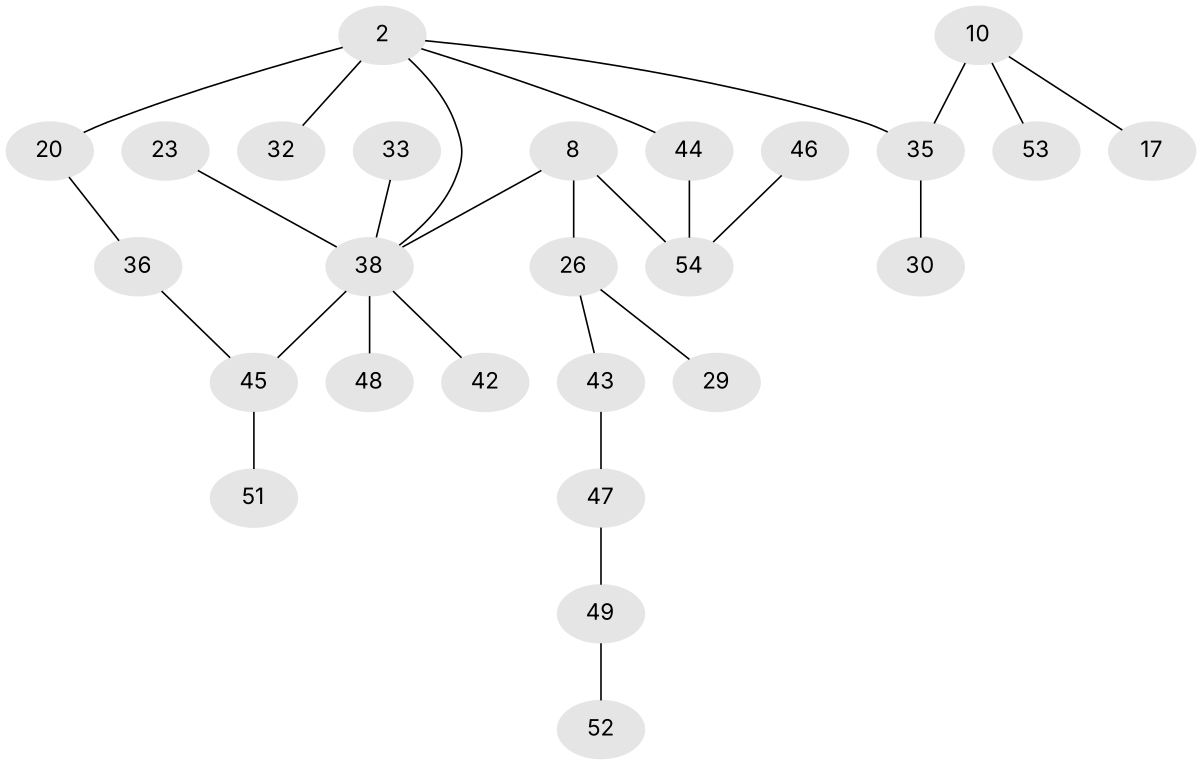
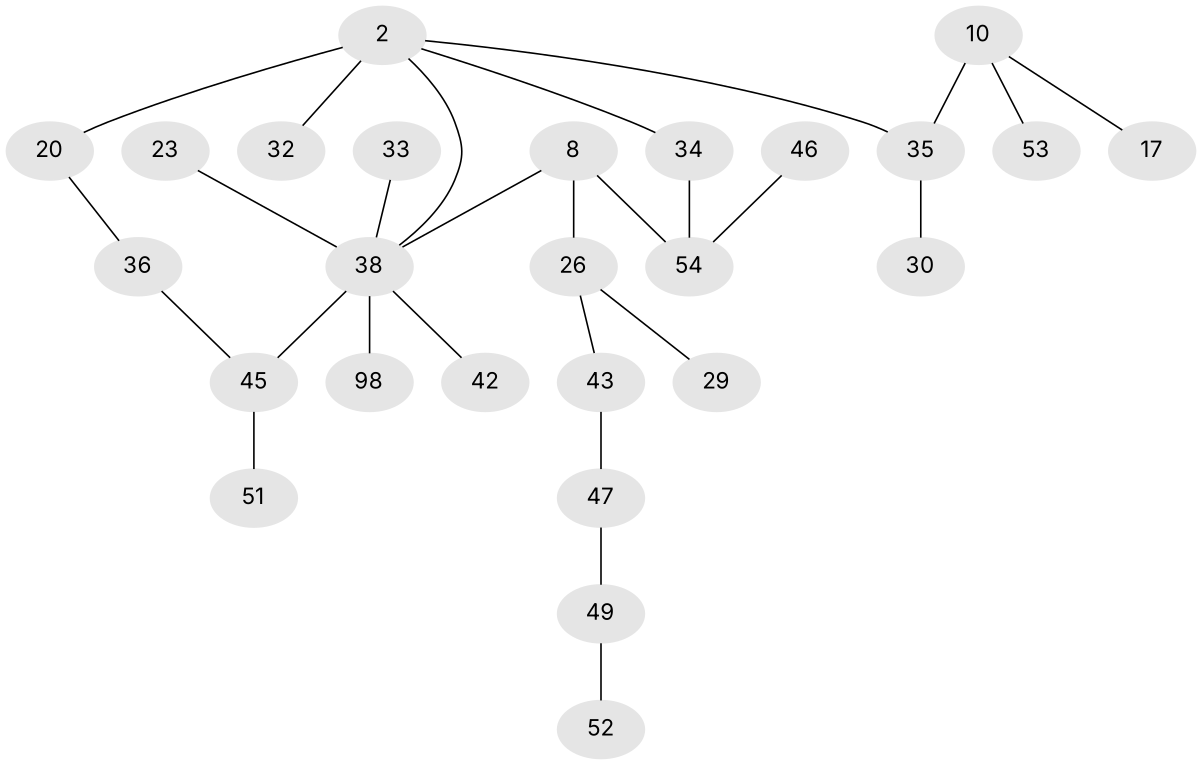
node "44": label "44" -> "34"
node "48": label "48" -> "98"
